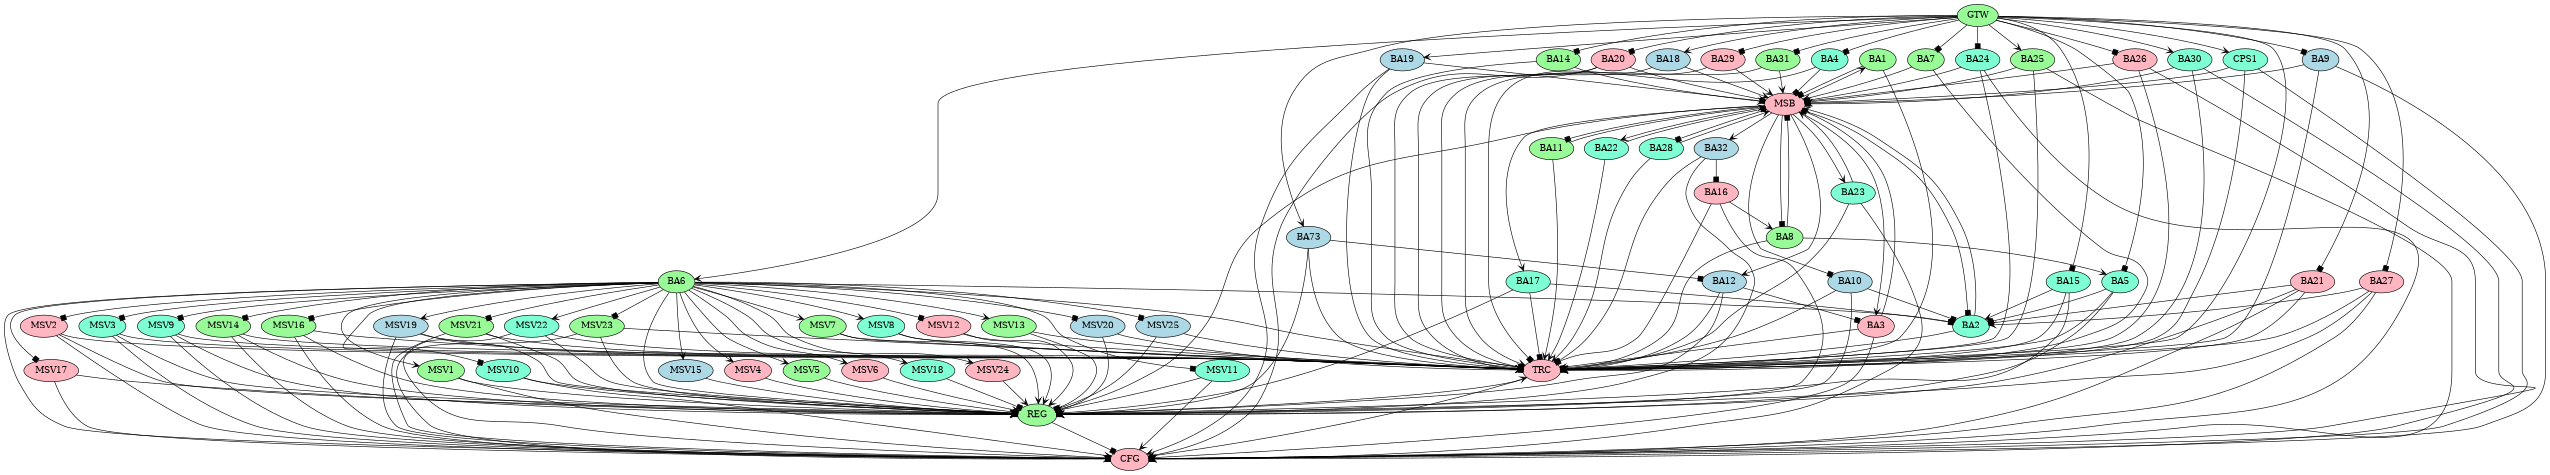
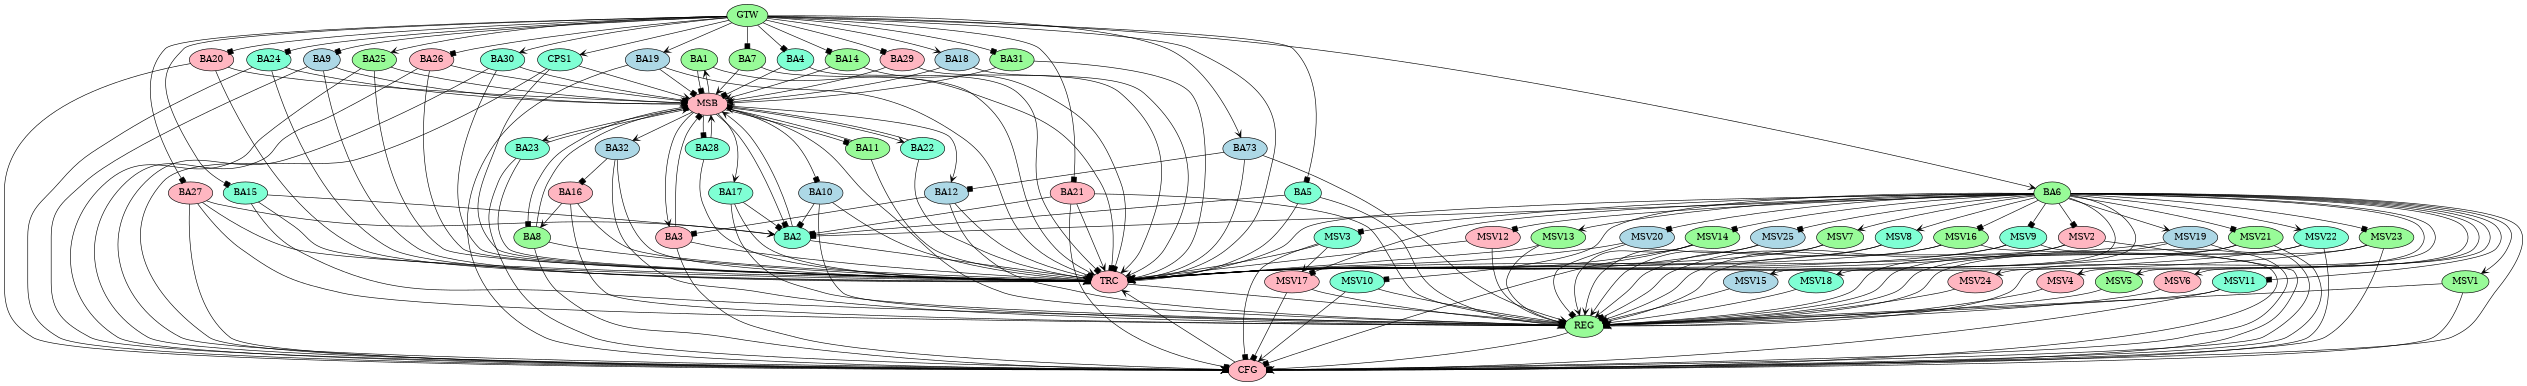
edge "BA8" -> "BA5": now "BA8" -> "CFG"
edge "MSV3" -> "REG": now "MSV3" -> "MSV17"
